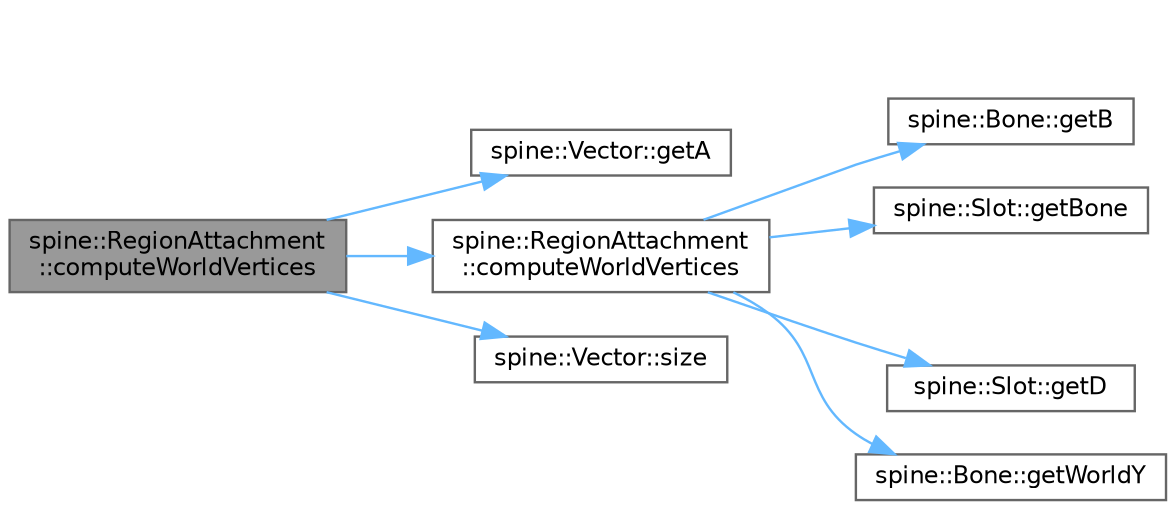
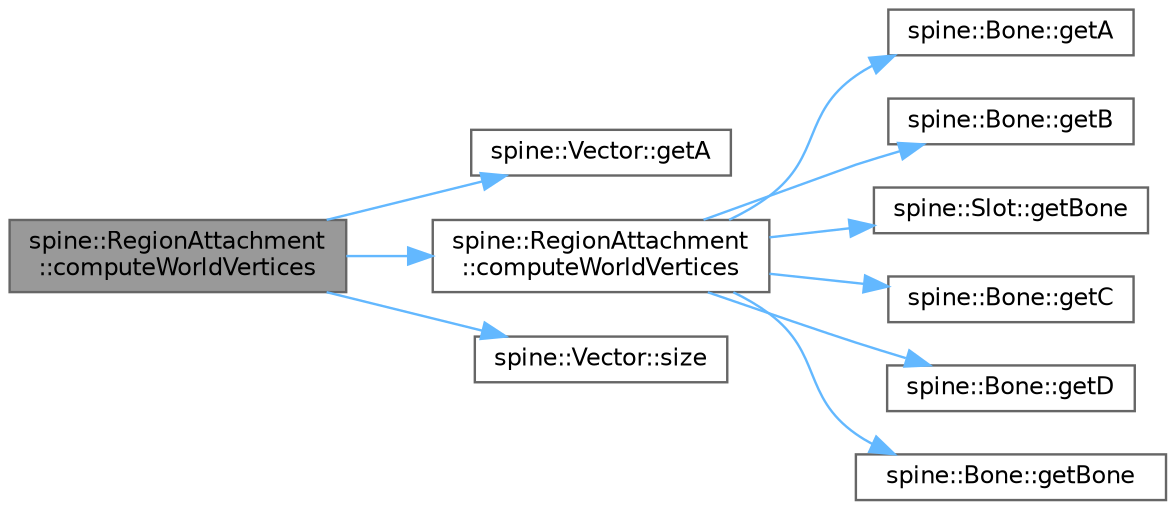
node "spine::Bone::getA": added
node "spine::Bone::getC": added
node "spine::Slot::getD": label "spine::Slot::getD" -> "spine::Bone::getD"
node "spine::Bone::getWorldY": label "spine::Bone::getWorldY" -> "spine::Bone::getBone"
